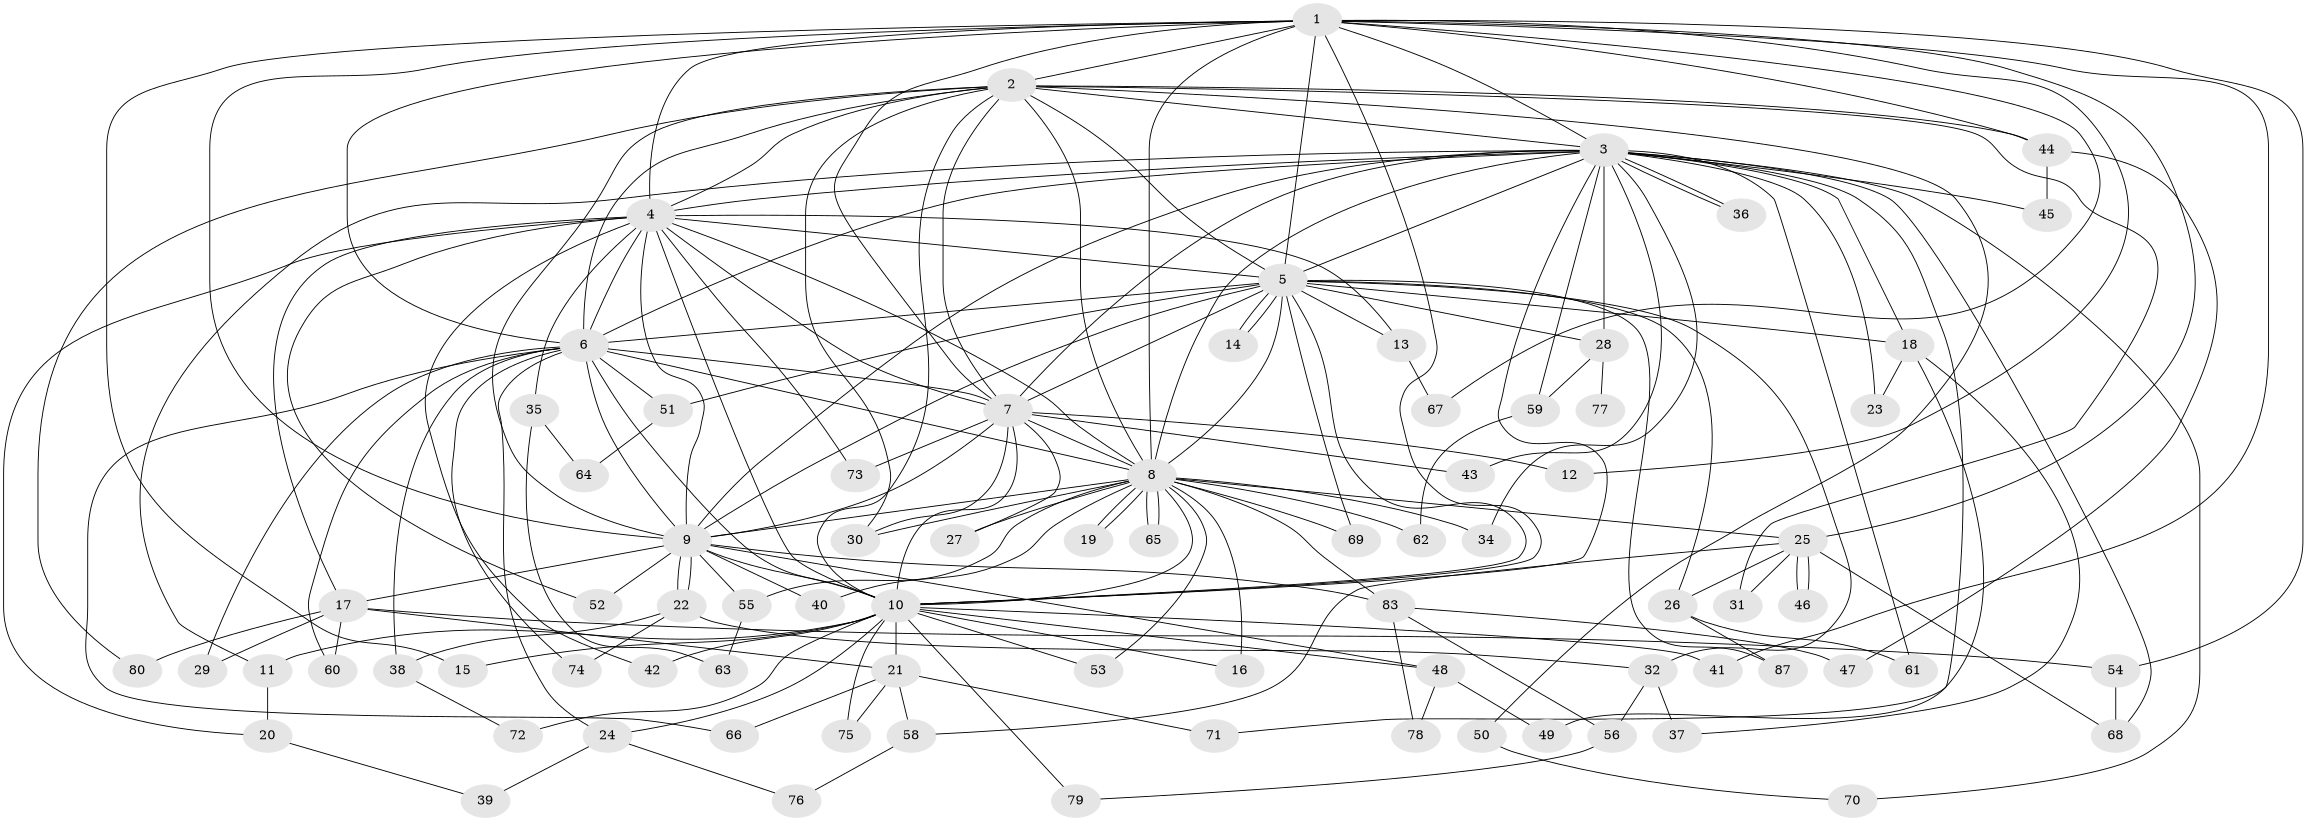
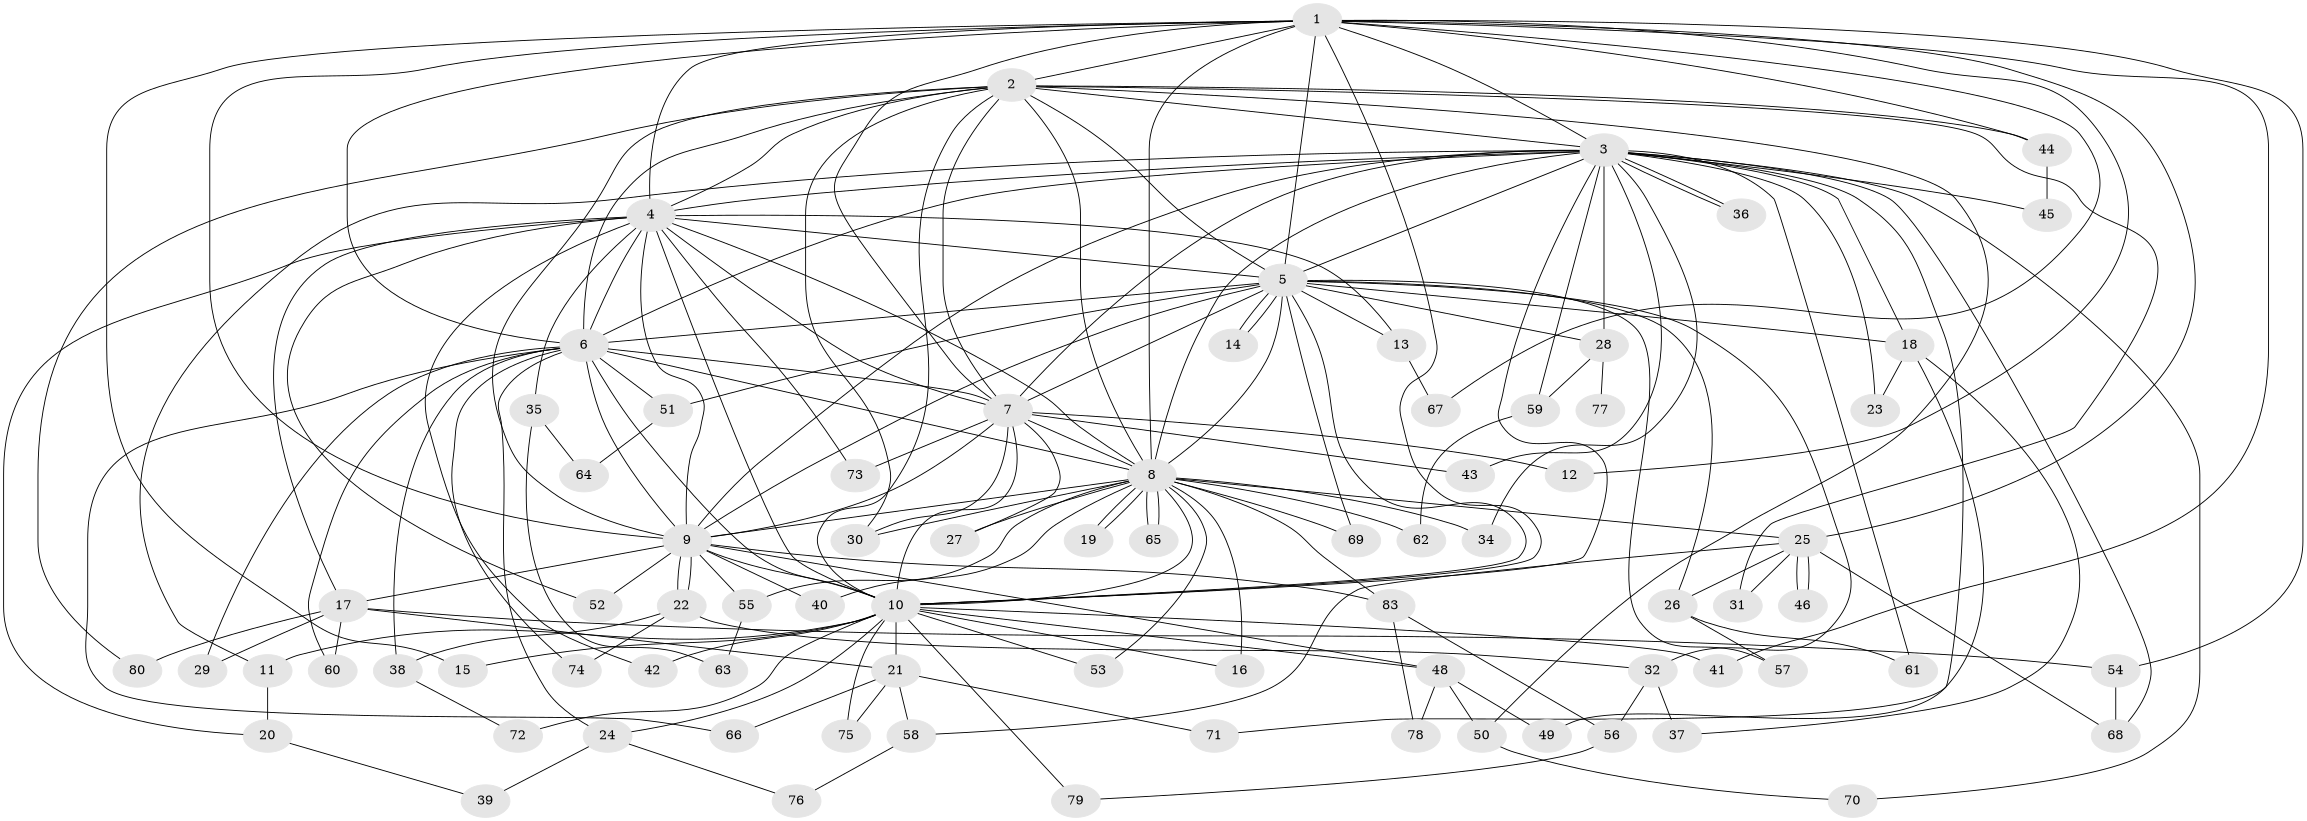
node "87": label "87" -> "57"
node "47": removed
edge "48" -- "50": added
